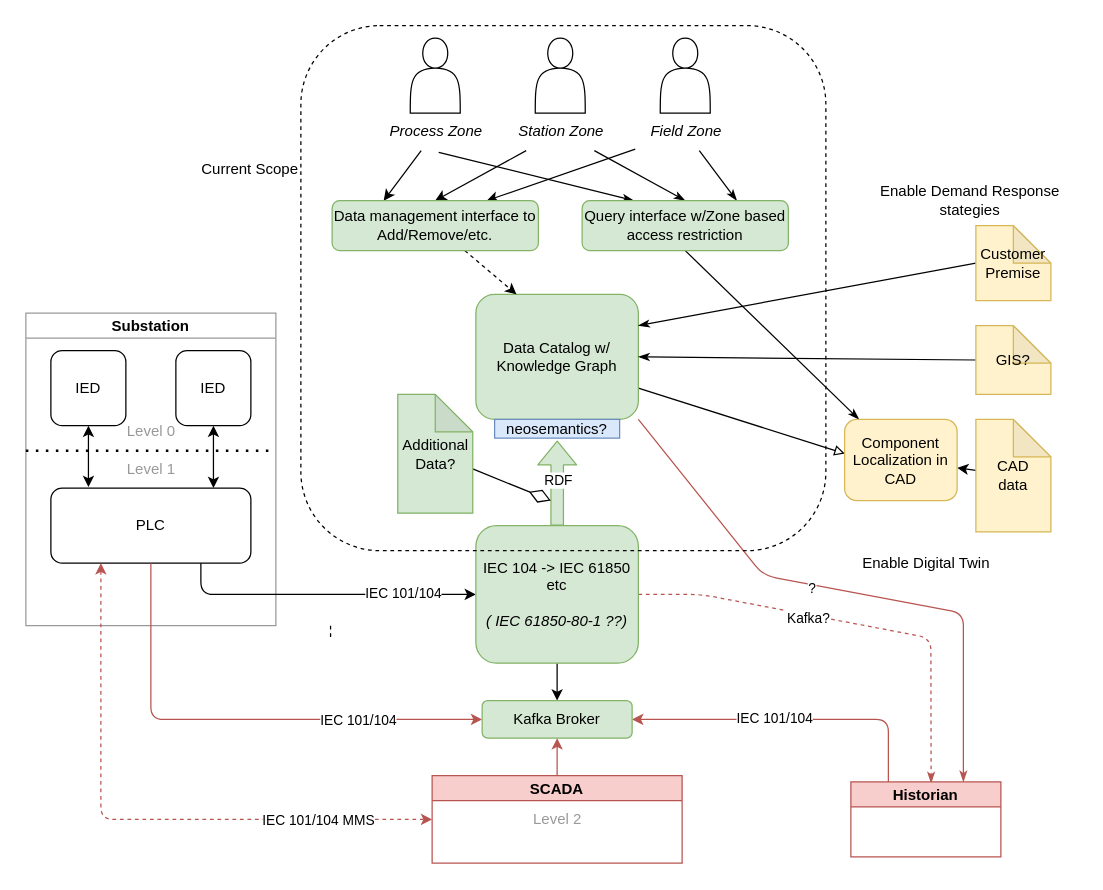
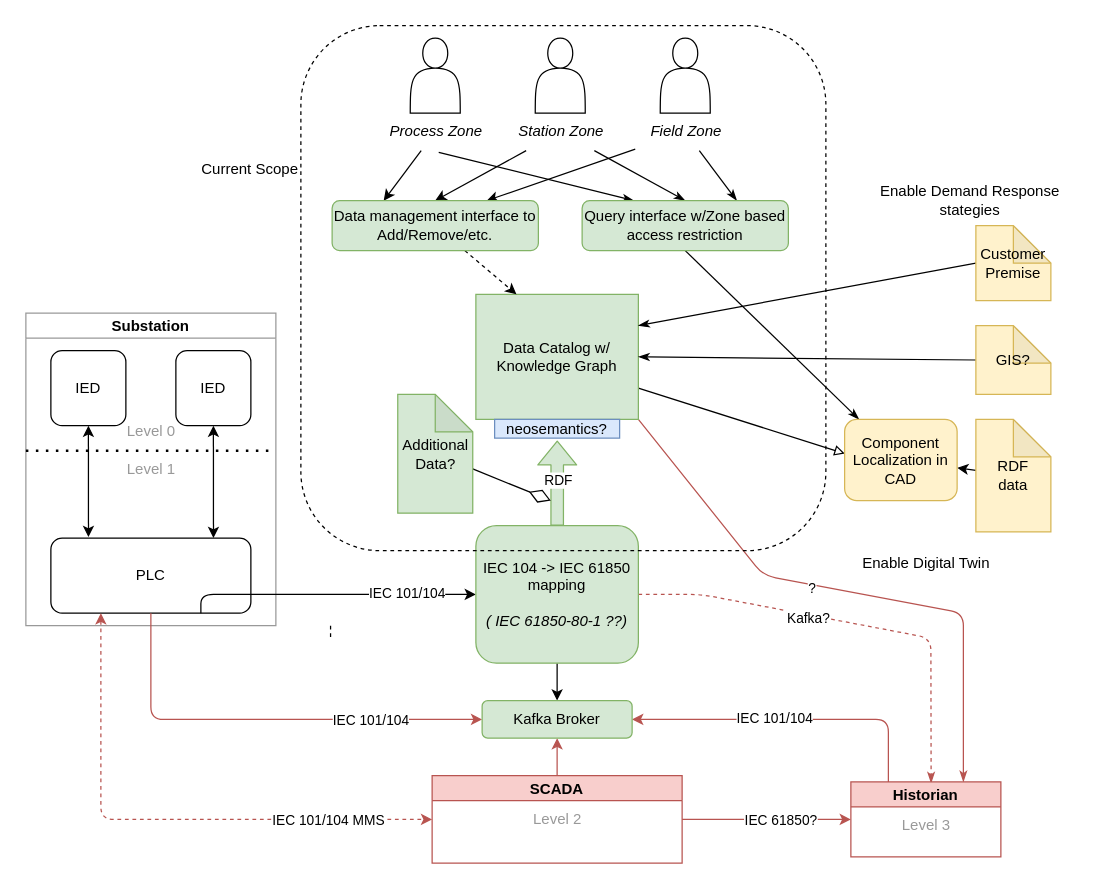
node "Data Catalog w/ Knowledge Graph": shape rounded rectangle -> rectangle
node "CAD data": label "CAD data" -> "RDF data"
node "PLC": moved (151, 526) -> (151, 576)
node "IEC 104 -> IEC 61850 etc ( IEC 61850-80-1 ??)": label "IEC 104 -> IEC 61850 etc ( IEC 61850-80-1 ??)" -> "IEC 104 -> IEC 61850 mapping ( IEC 61850-80-1 ??)"
edge "SCADA" -> "Historian": added, label "IEC 61850?"
node "Level 3": added
